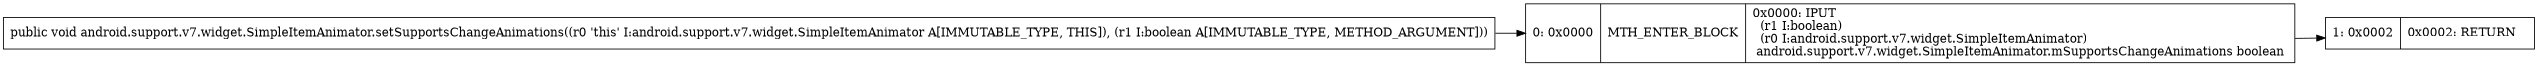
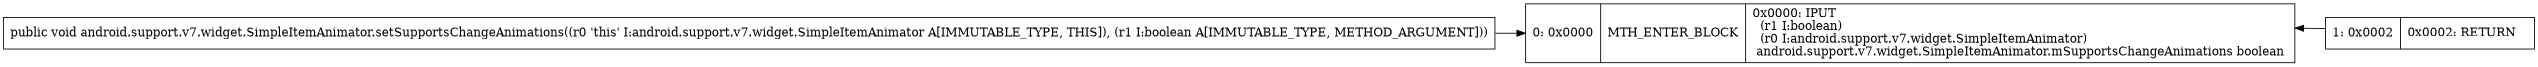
edge "0: 0x0000" -> "1: 0x0002": reversed
